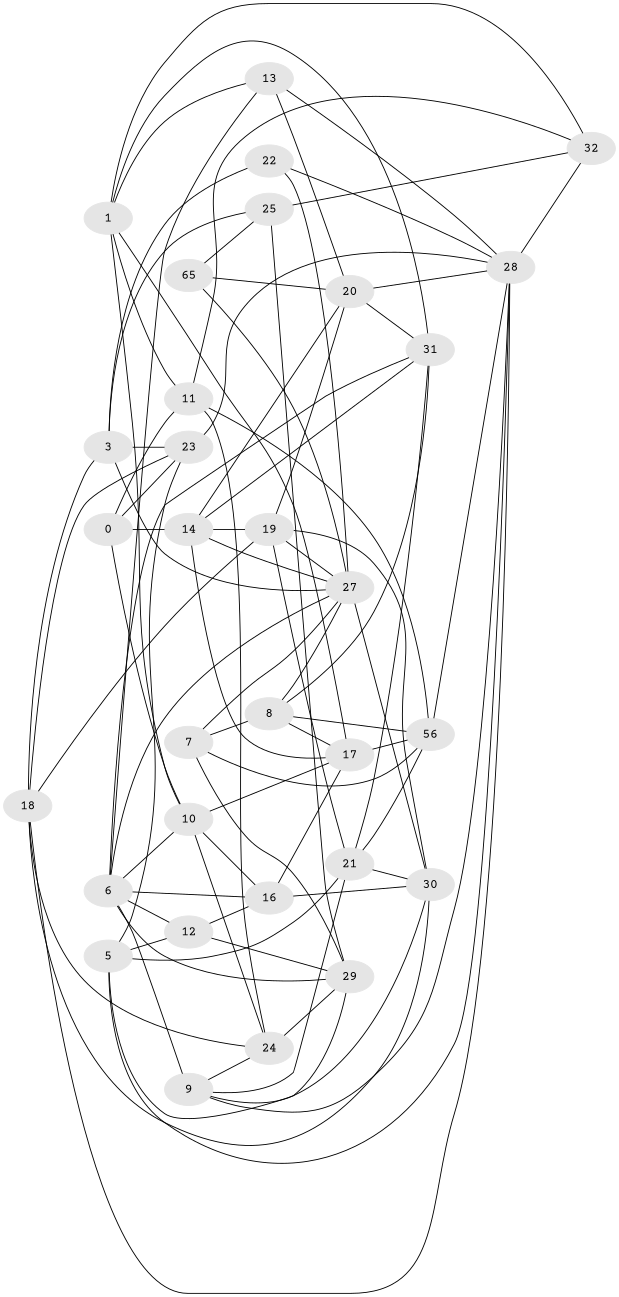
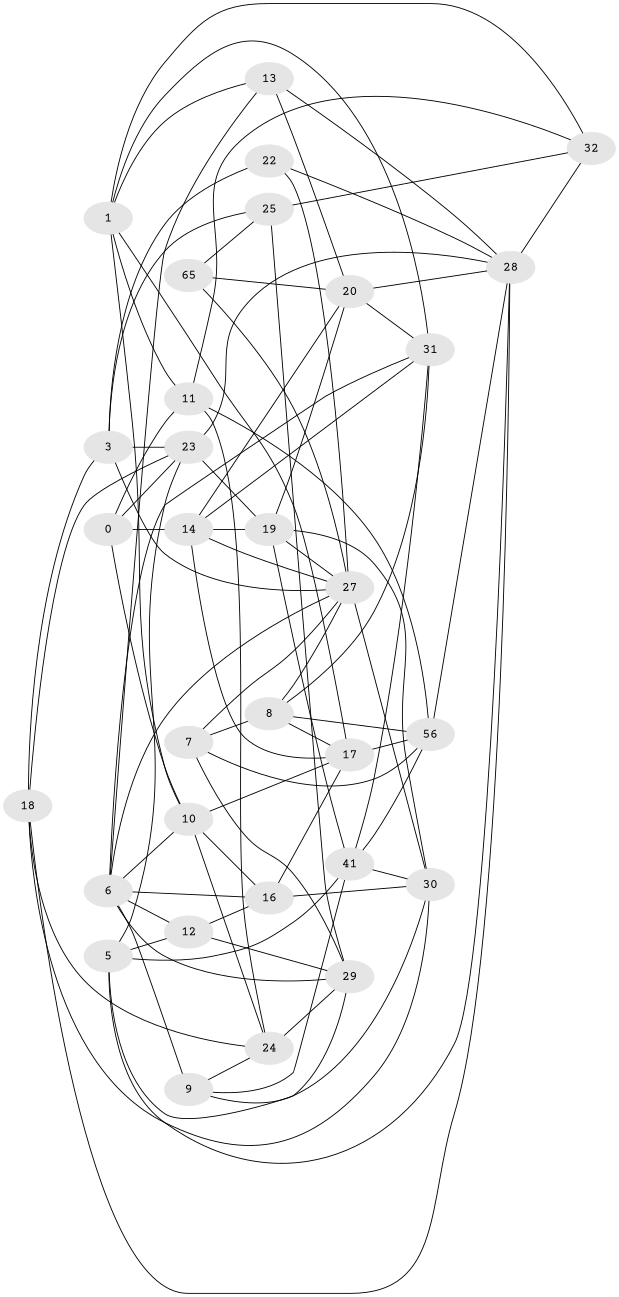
edge "19" -- "18": now "19" -- "23"
edge "28" -- "9": removed
node "21": label "21" -> "41"
